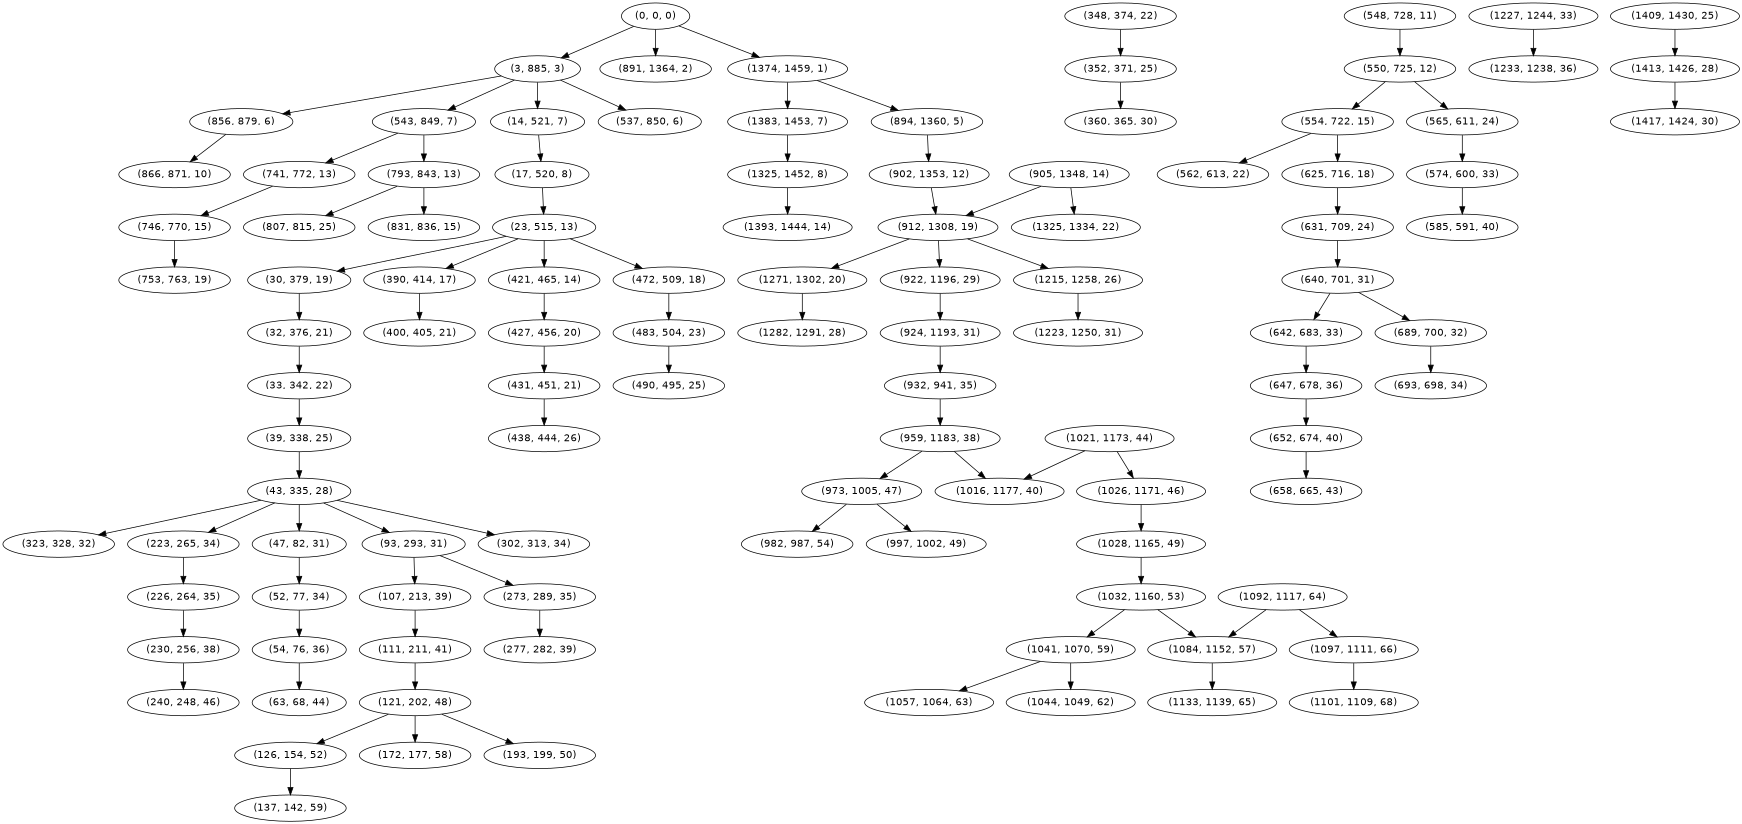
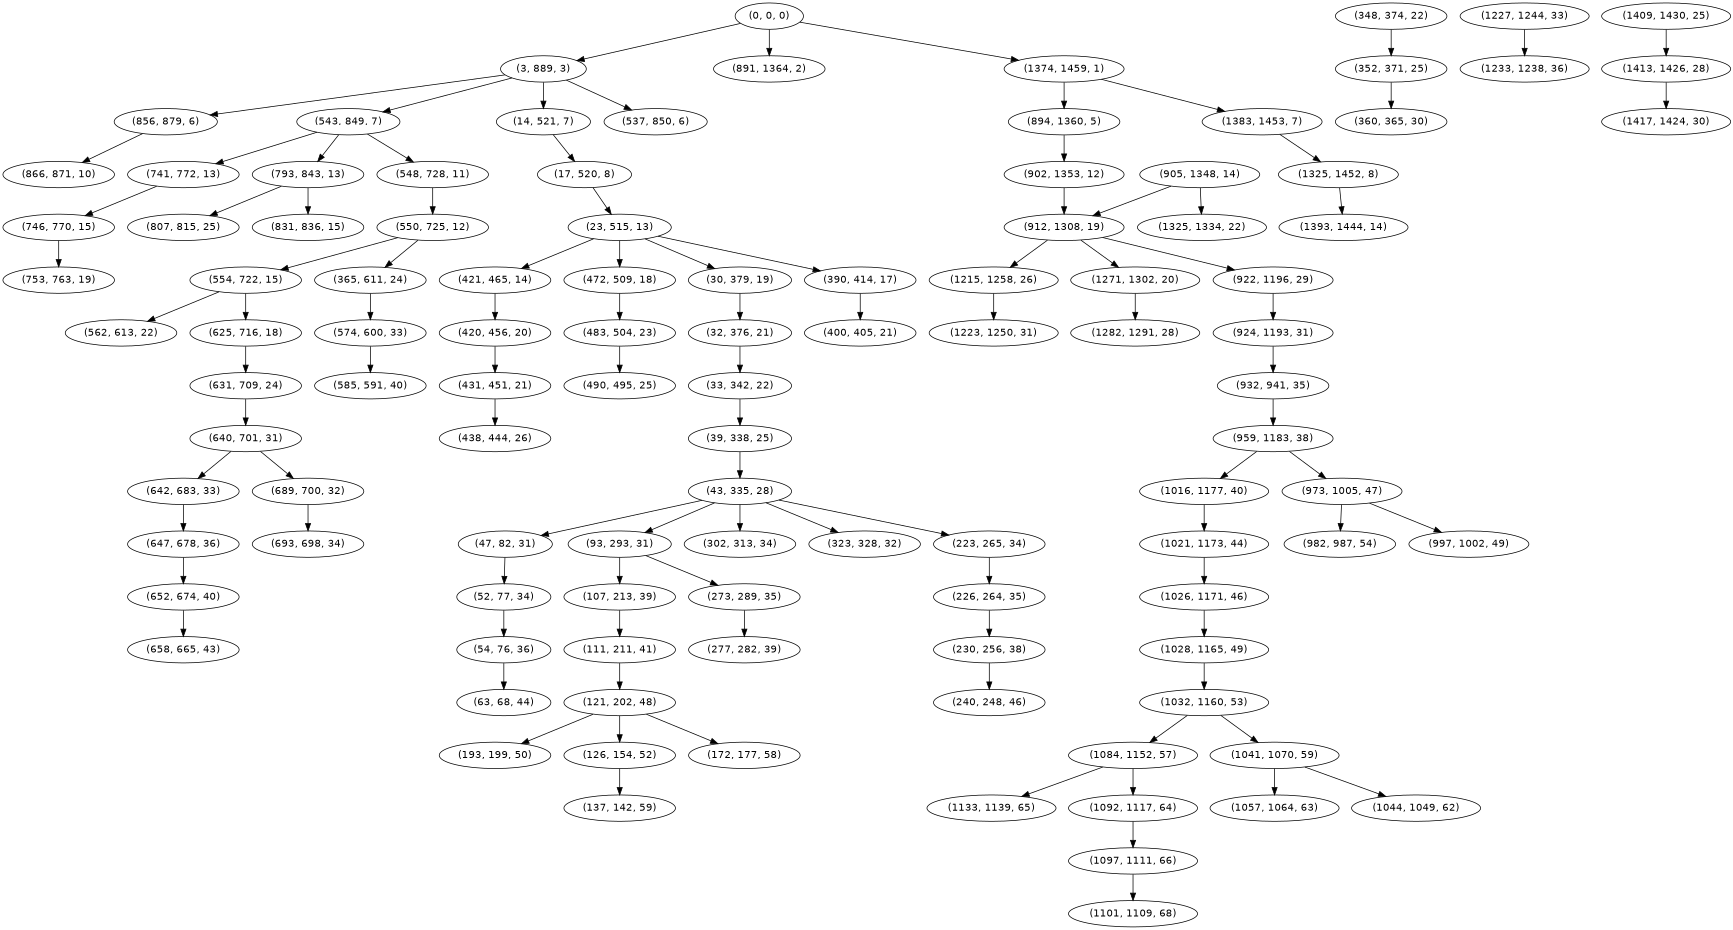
node "(3, 885, 3)": label "(3, 885, 3)" -> "(3, 889, 3)"
node "(565, 611, 24)": label "(565, 611, 24)" -> "(365, 611, 24)"
edge "(543, 849, 7)" -> "(548, 728, 11)": added
node "(427, 456, 20)": label "(427, 456, 20)" -> "(420, 456, 20)"
edge "(1021, 1173, 44)" -> "(1016, 1177, 40)": reversed
edge "(1092, 1117, 64)" -> "(1084, 1152, 57)": reversed
